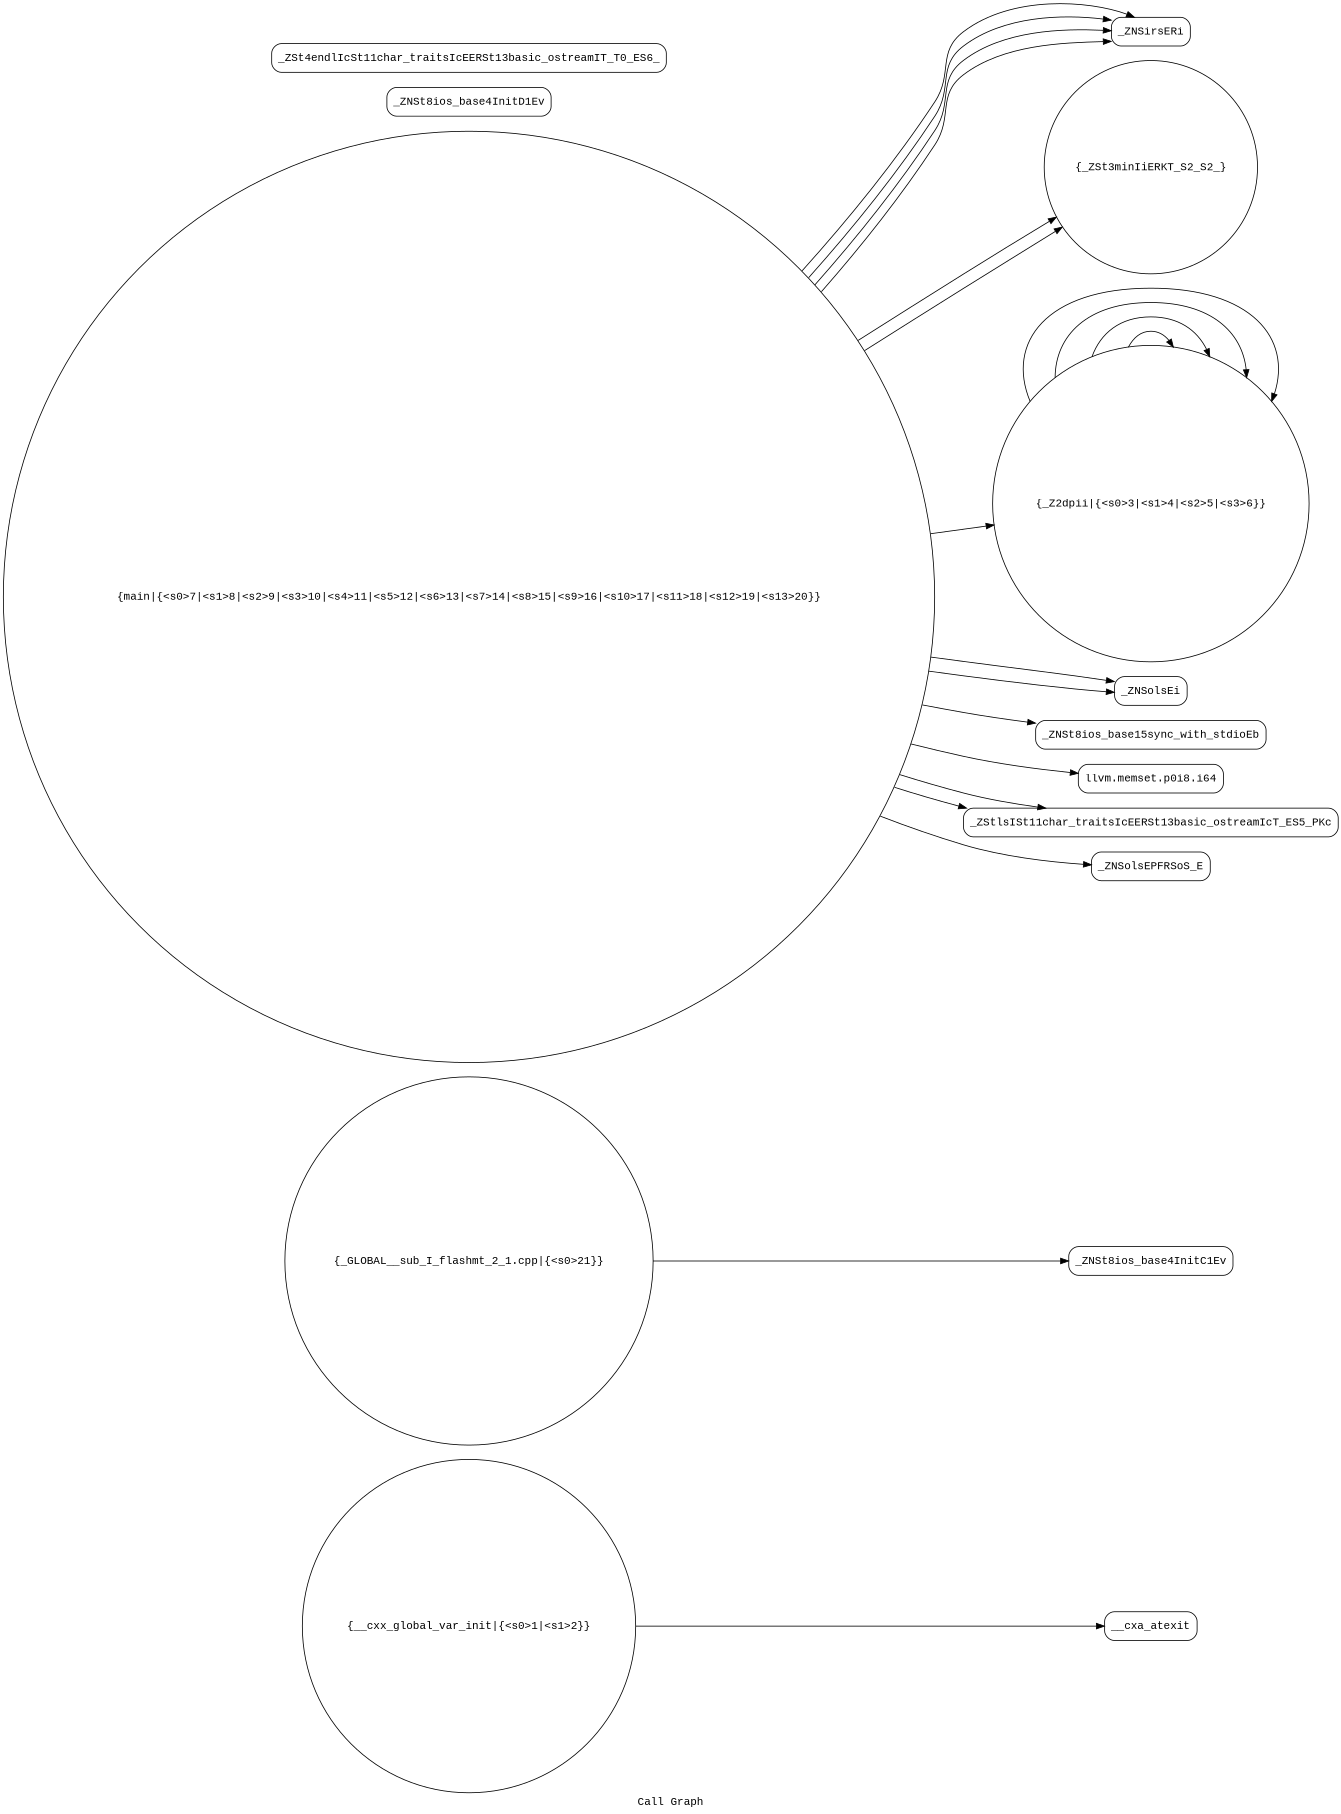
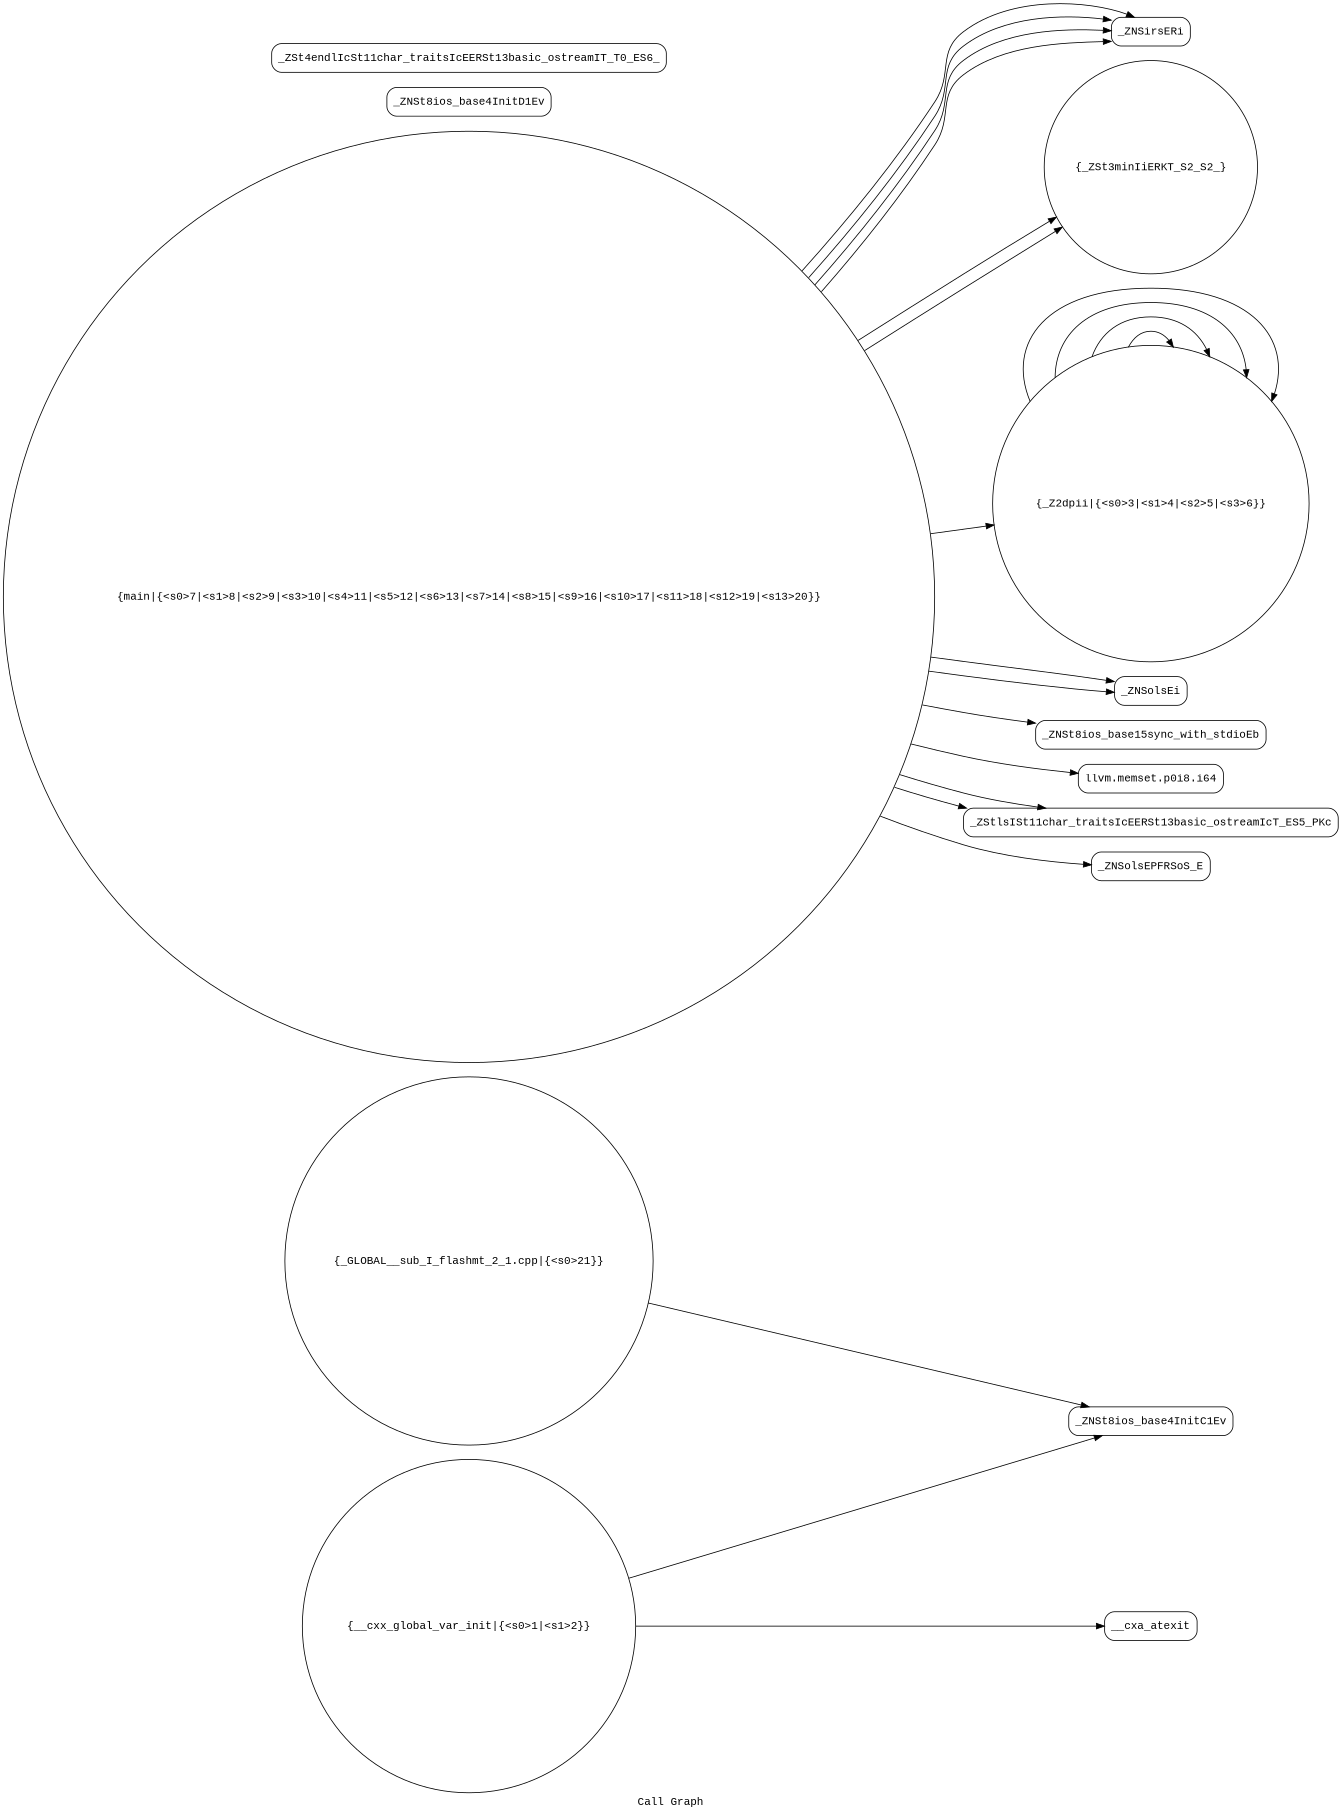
edge "{__cxx_global_var_init|{<s0>1|<s1>2}}" -> "_ZNSt8ios_base4InitC1Ev": added
